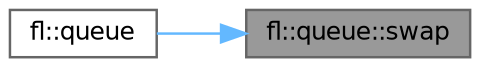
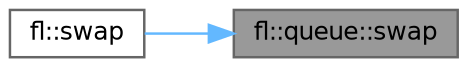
node "fl::queue": label "fl::queue" -> "fl::swap"
